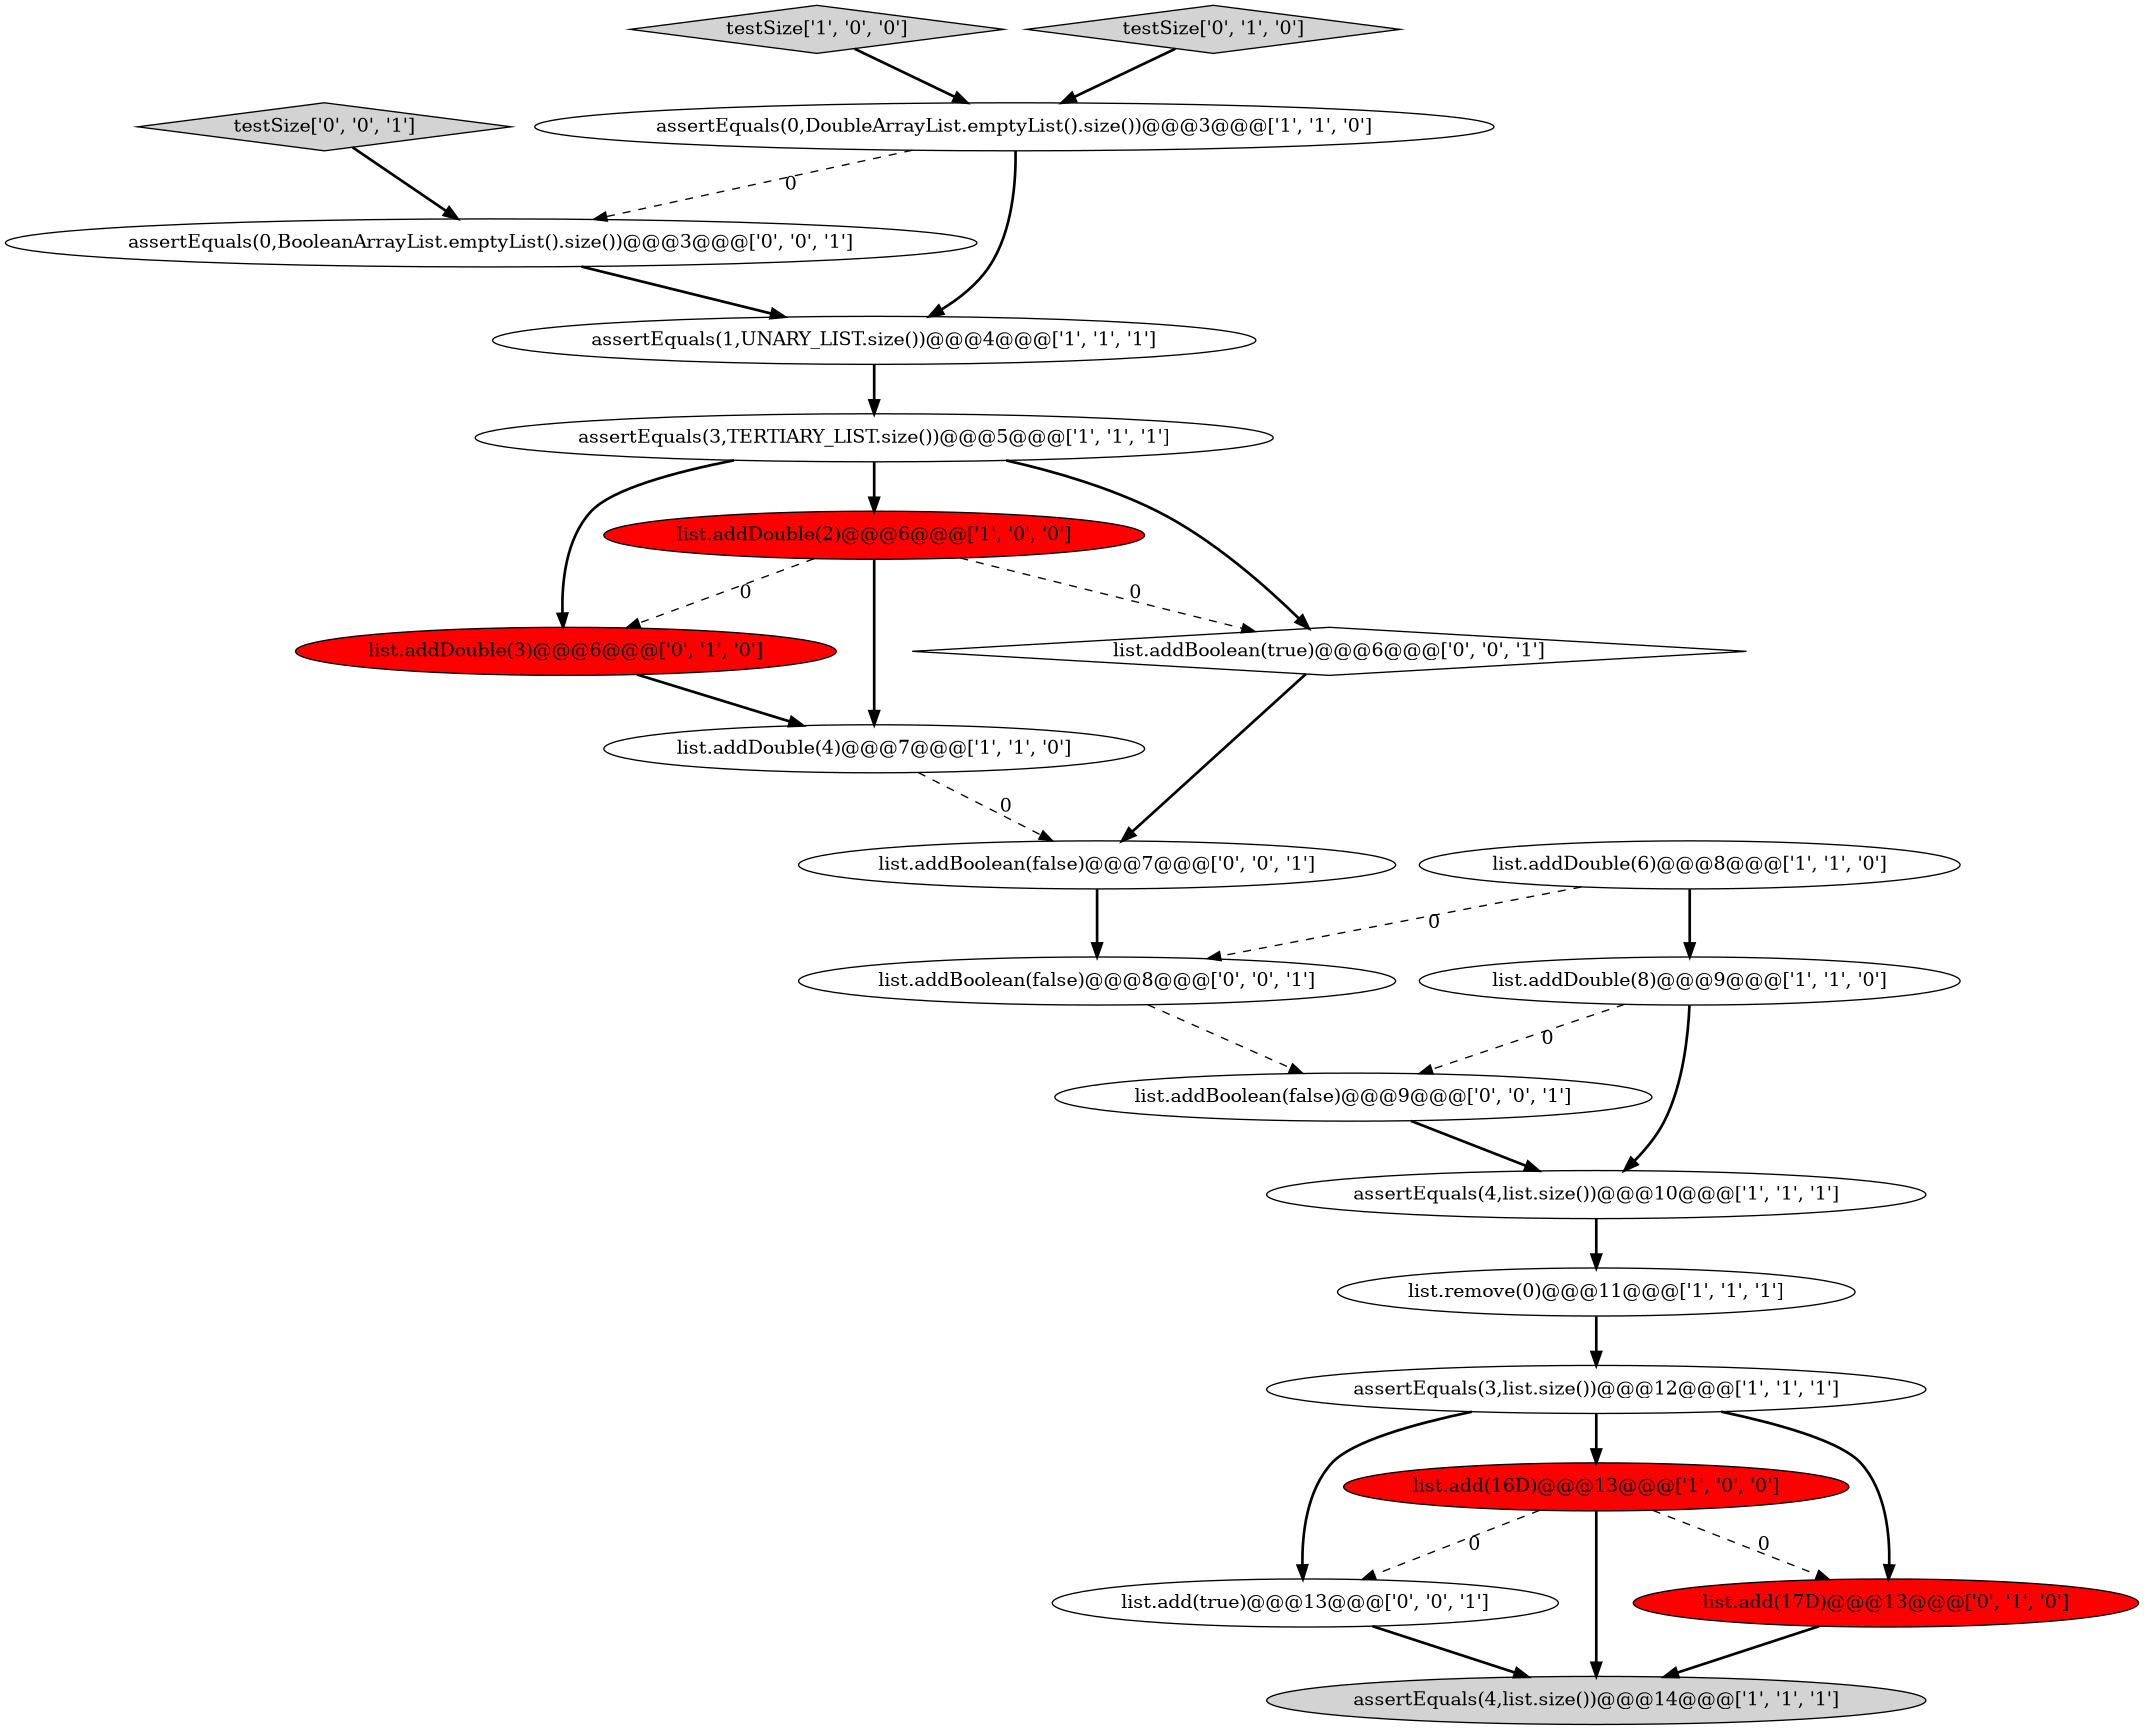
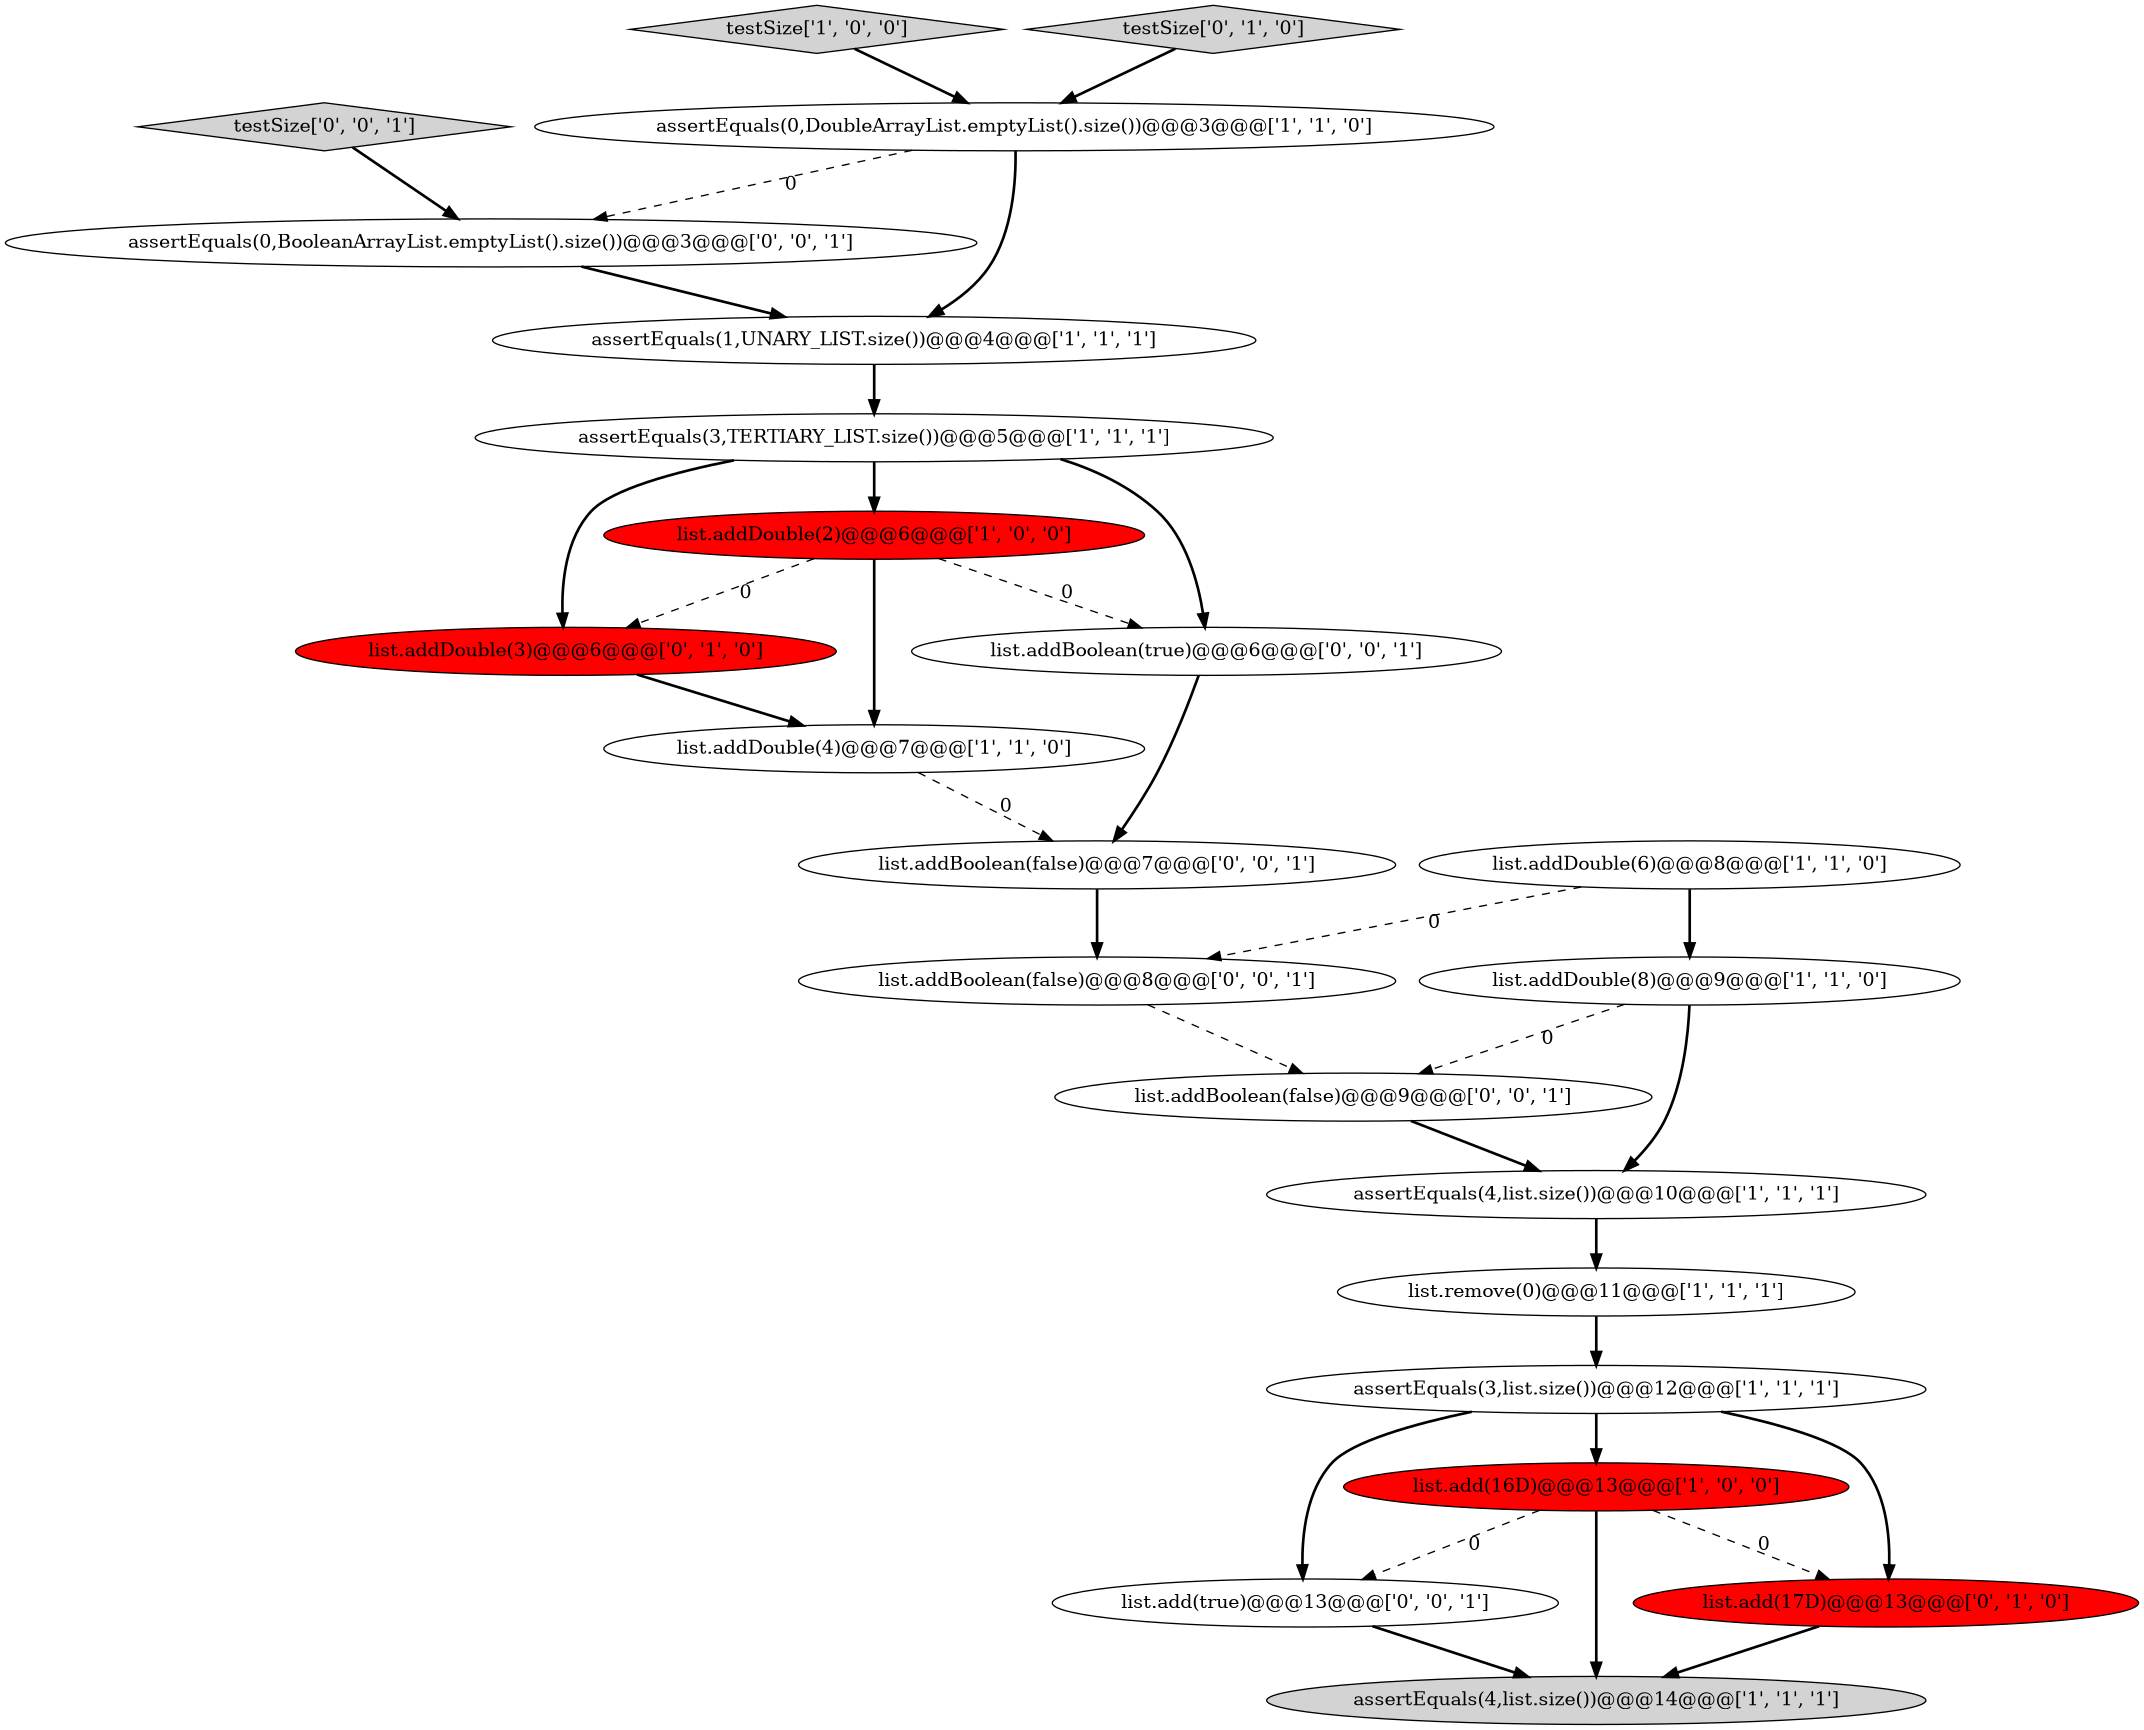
node "list.addBoolean(true)@@@6@@@['0', '0', '1']": shape diamond -> ellipse
